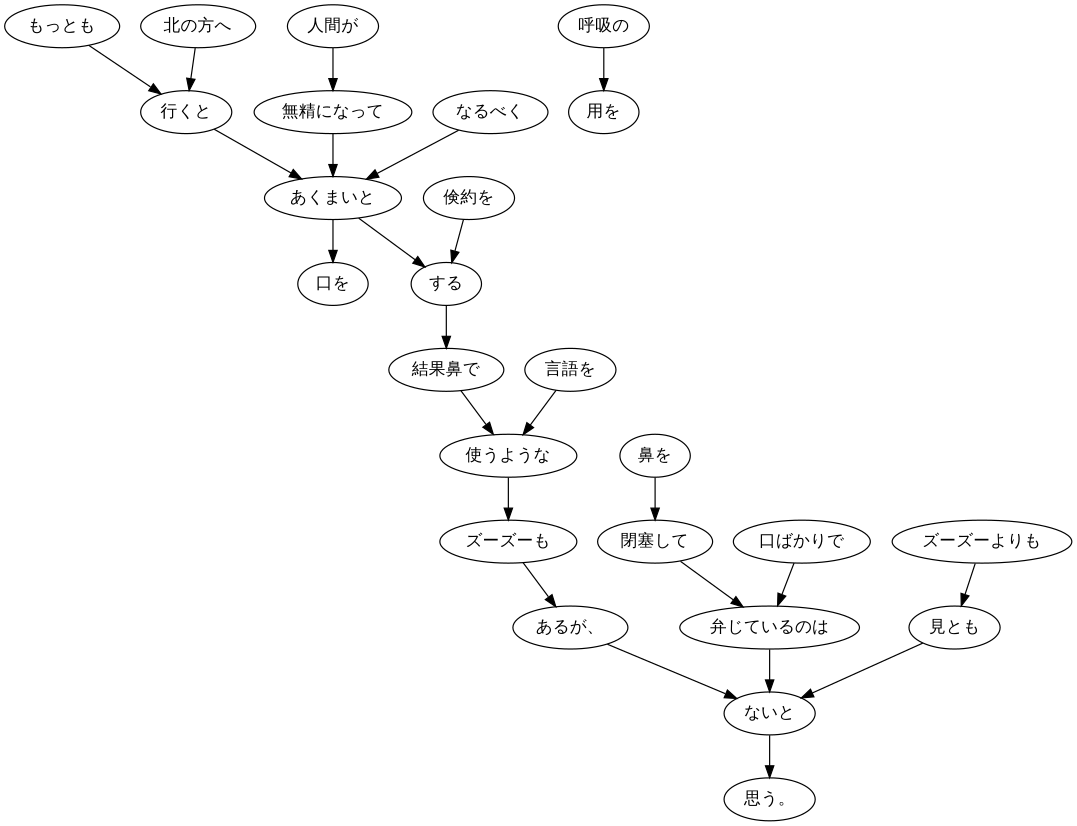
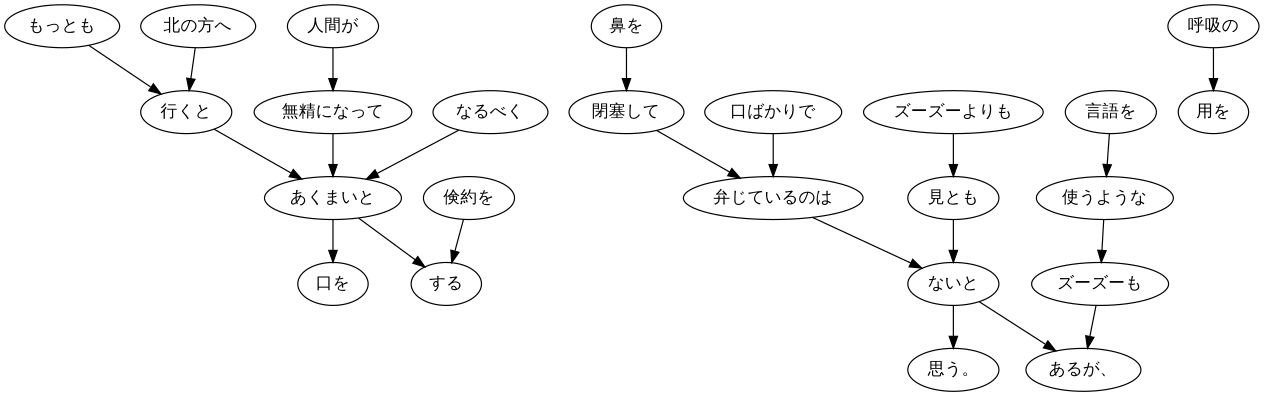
node "結果鼻で": removed
edge "あるが、" -> "ないと": reversed
